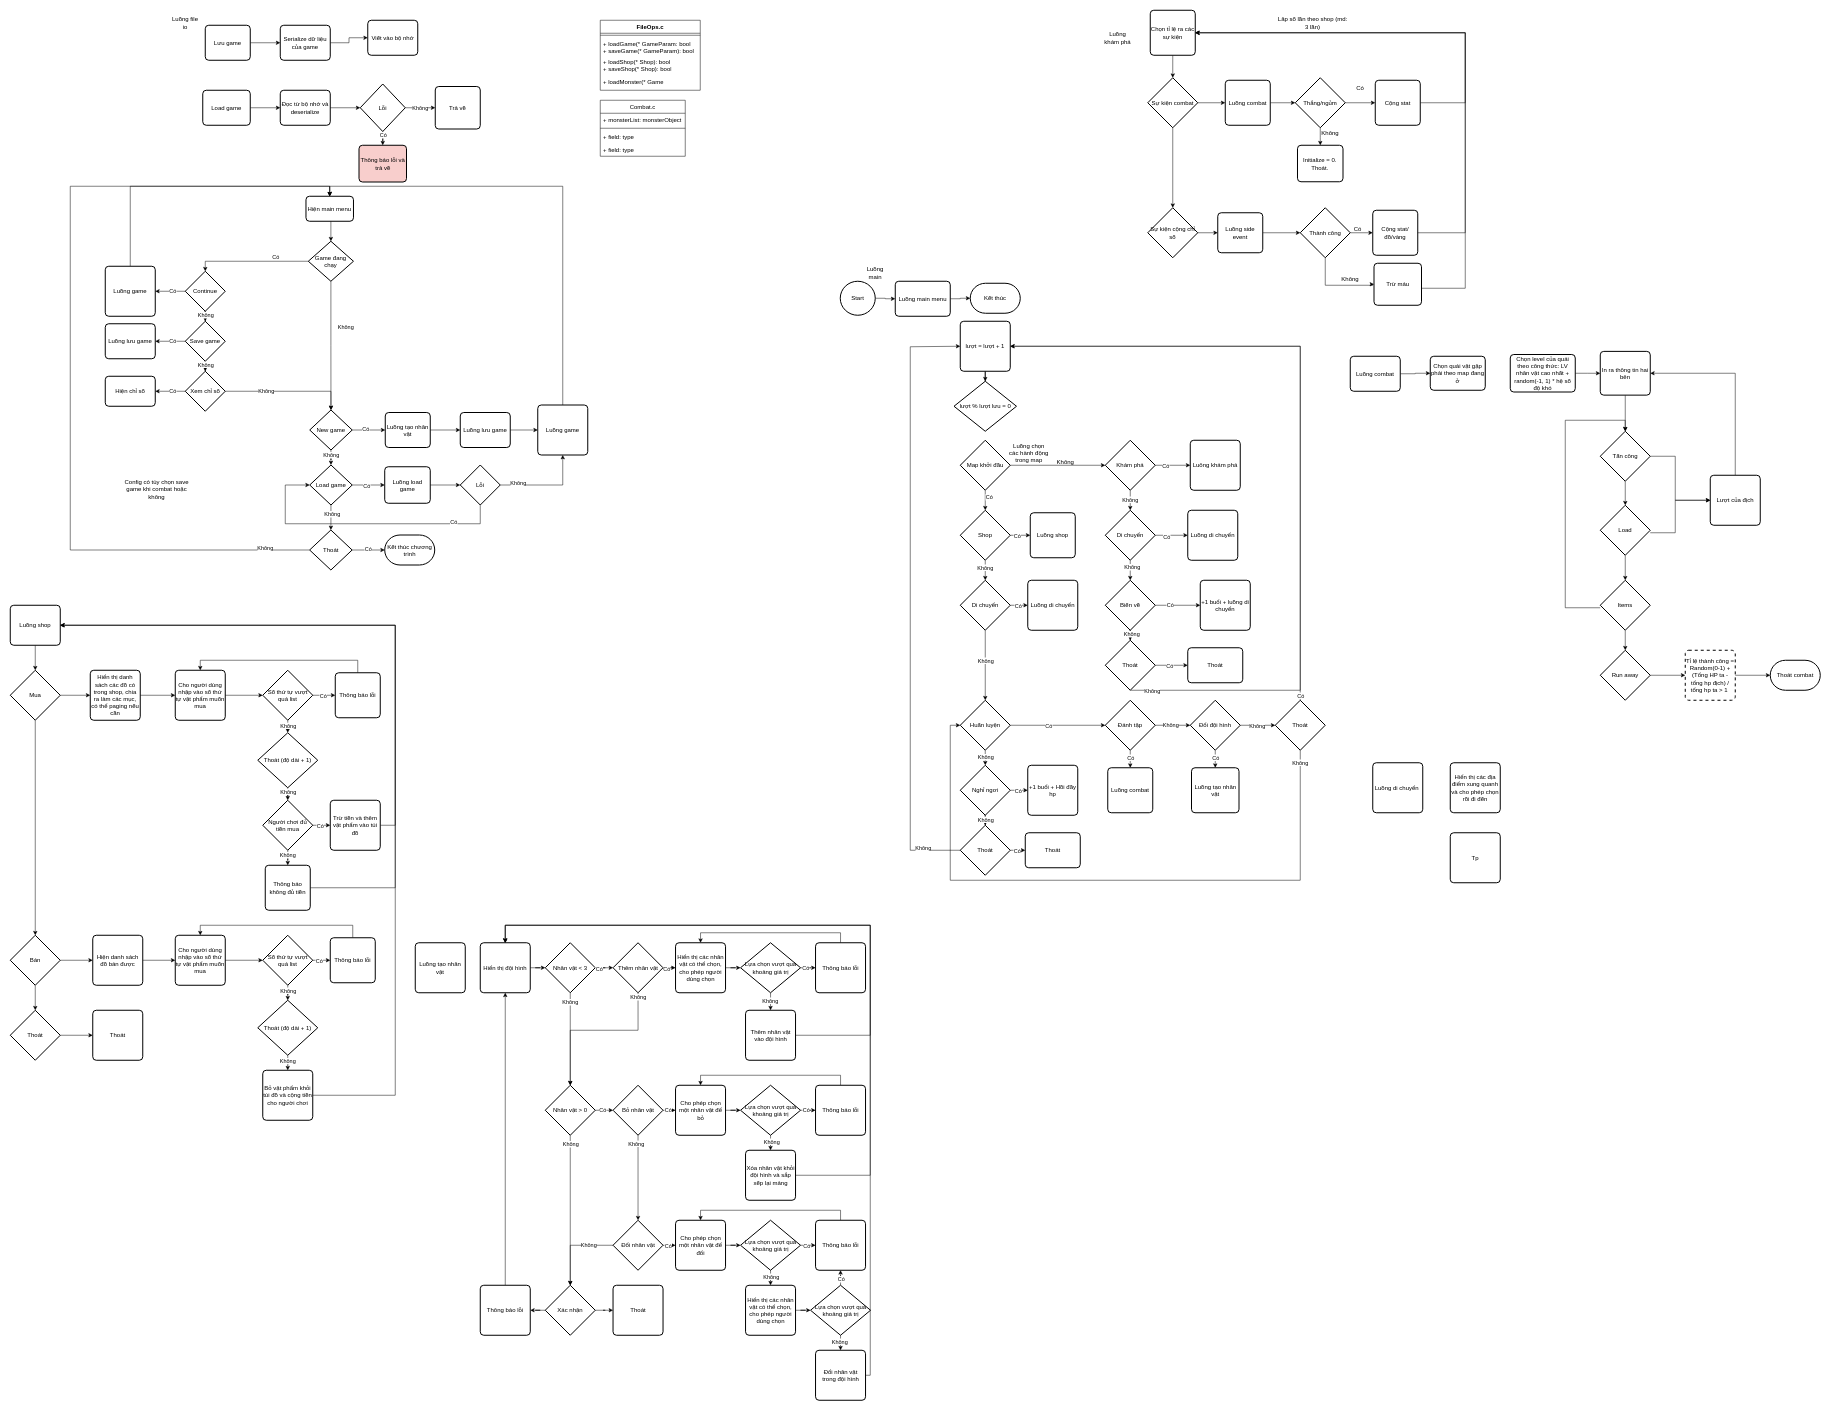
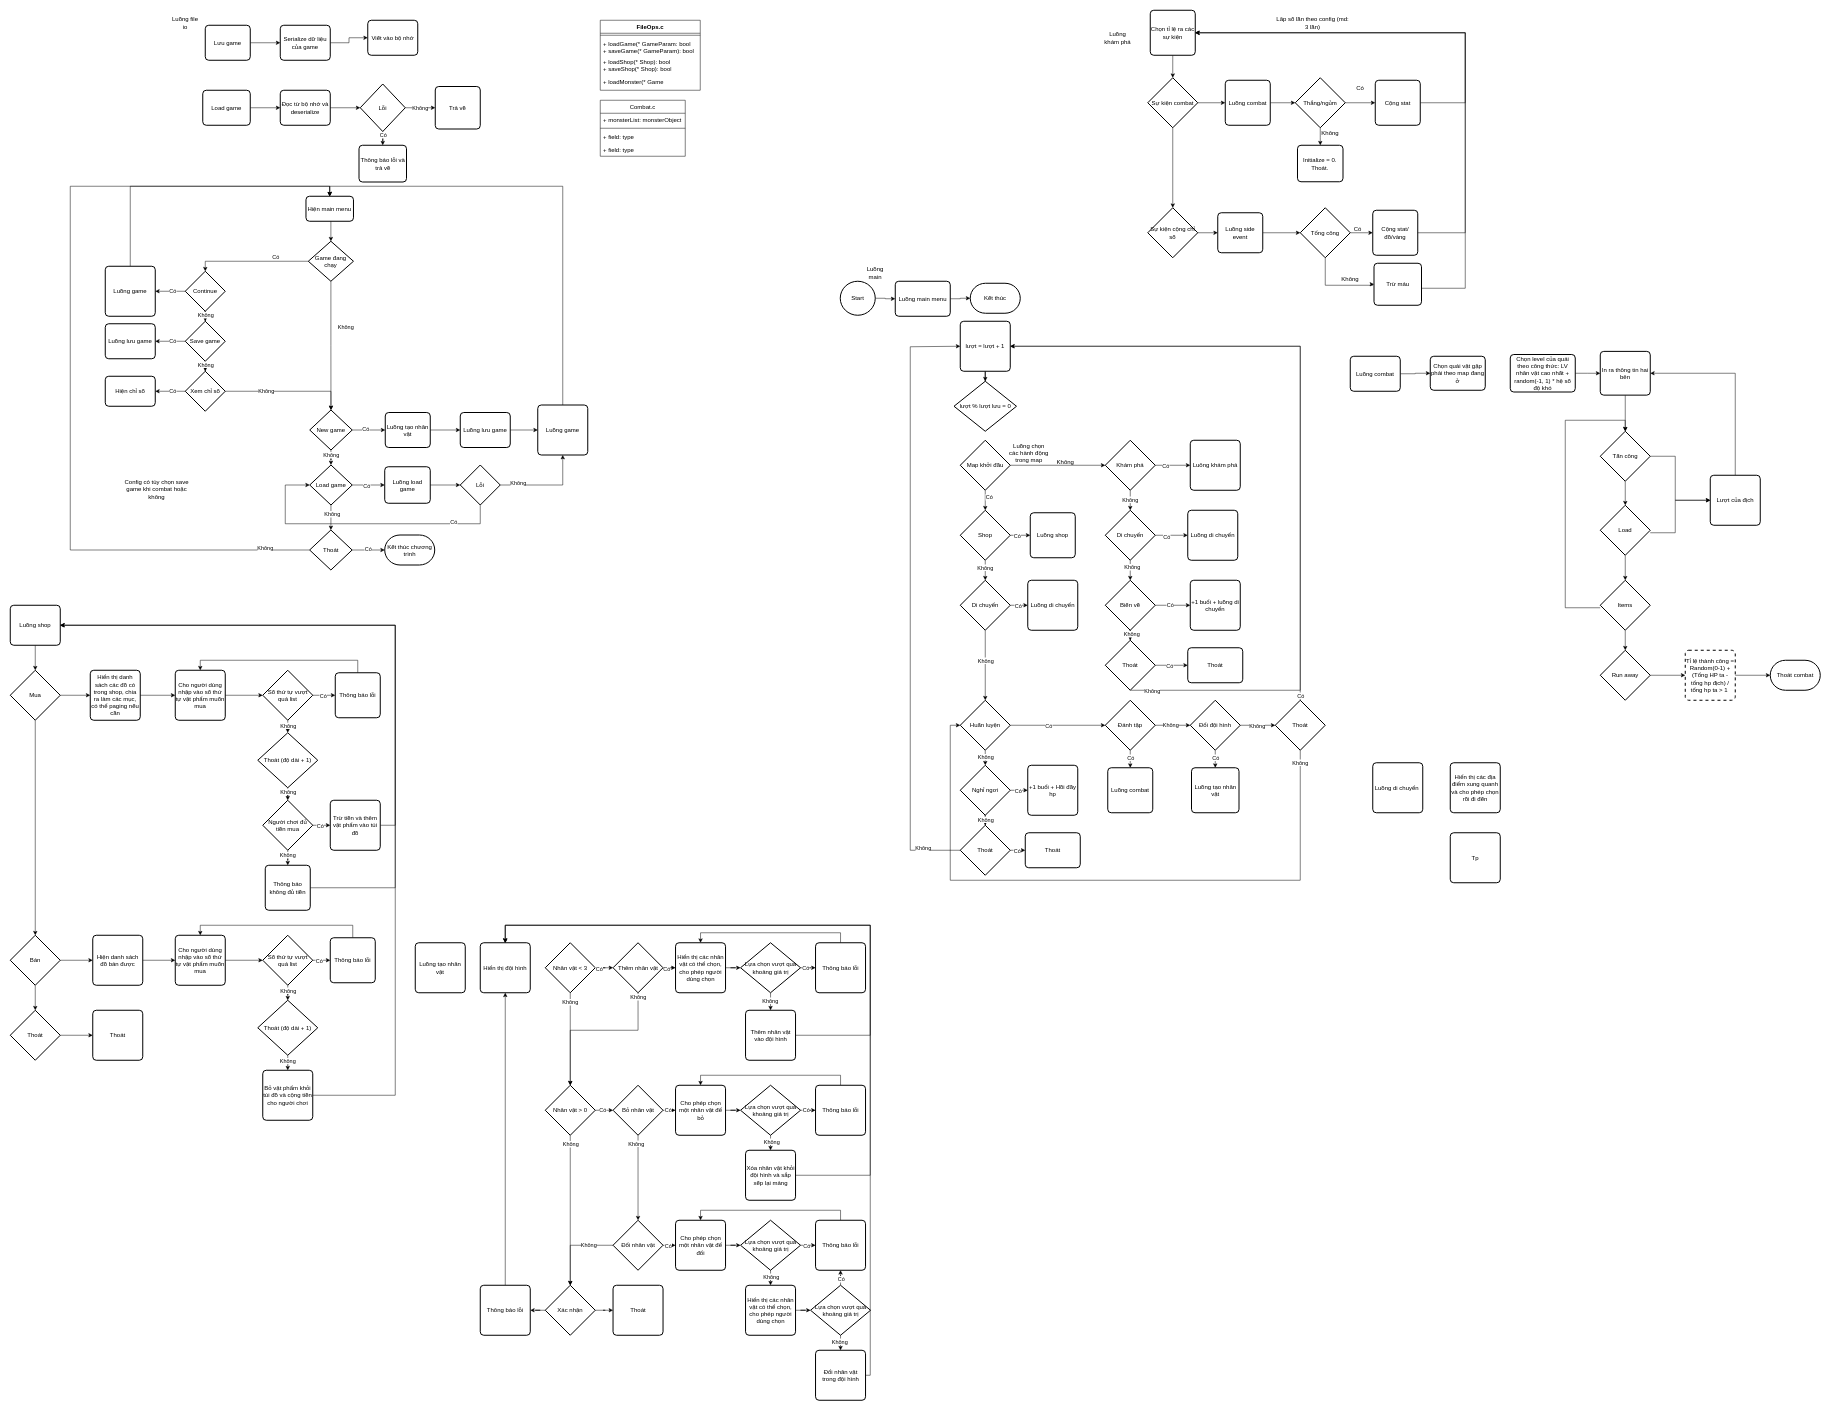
node "Lăp số lần theo shop (md: 3 lần)": label "Lăp số lần theo shop (md: 3 lần)" -> "Lăp số lần theo config (md: 3 lần)"
node "Thông báo lỗi và trả về": fillcolor #f8cecc -> #ffffff
node "Thành công": label "Thành công" -> "Tổng công"
node "+1 buổi + luồng di chuyển": moved (1225, 605) -> (1215, 605)
edge "Hiển thị đội hình" -> "Nhân vật < 3": removed
